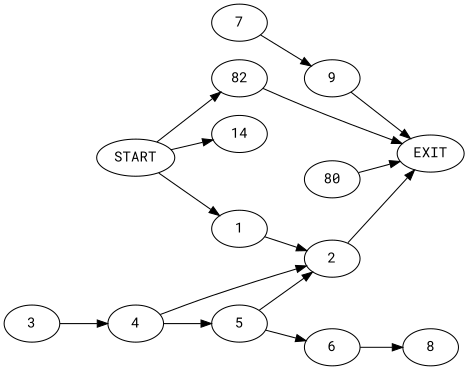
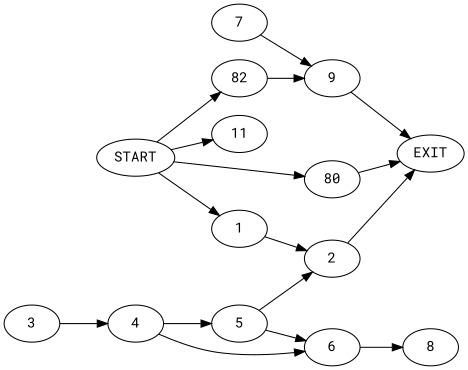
edge "82" -> "EXIT": now "82" -> "9"
node "14": label "14" -> "11"
edge "START" -> "80": added
edge "4" -> "2": now "4" -> "6"
